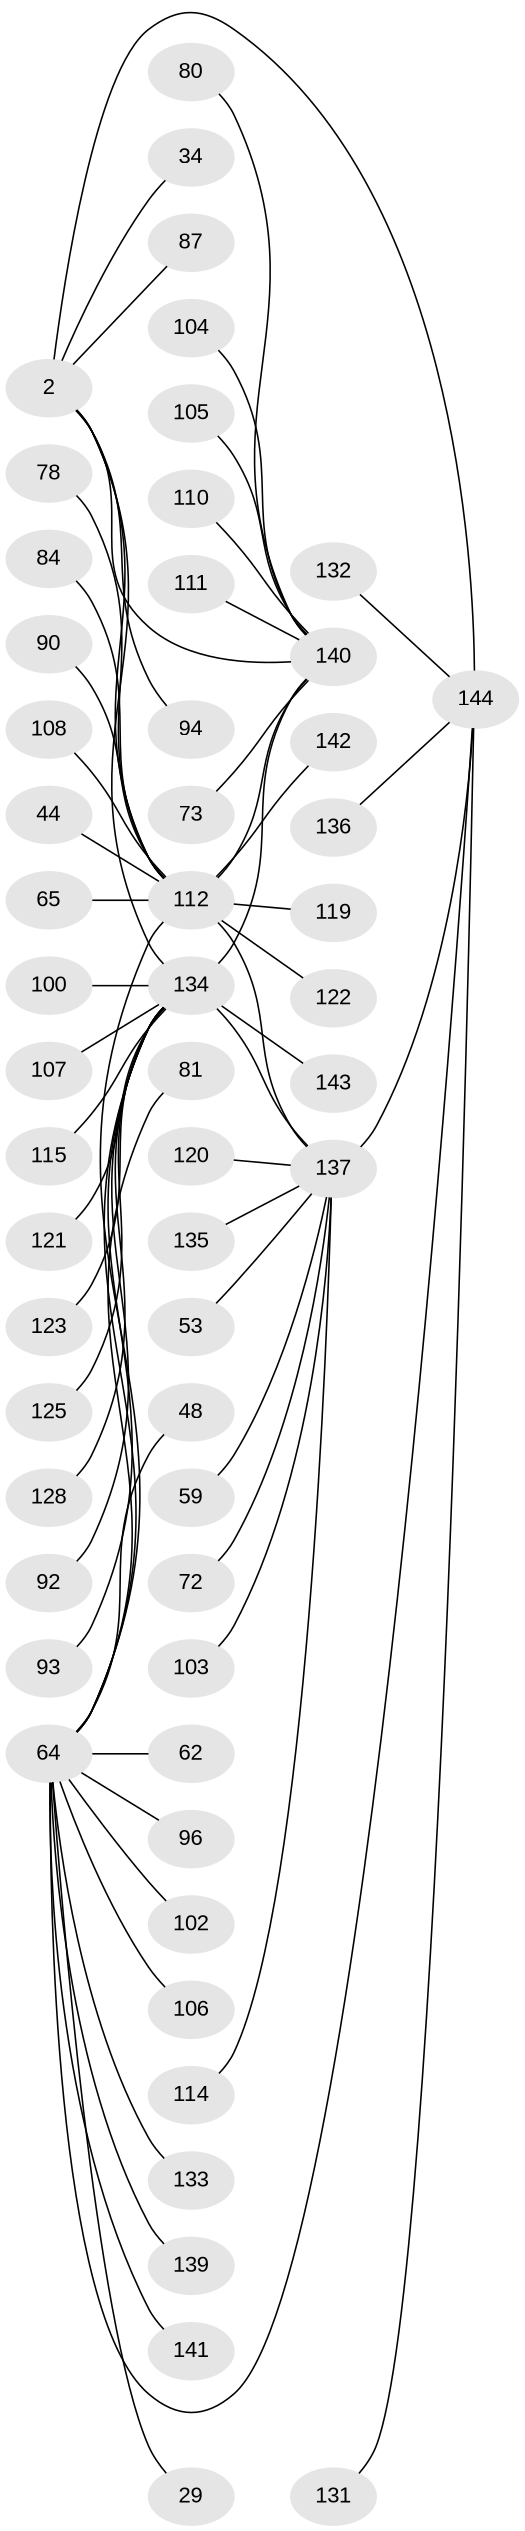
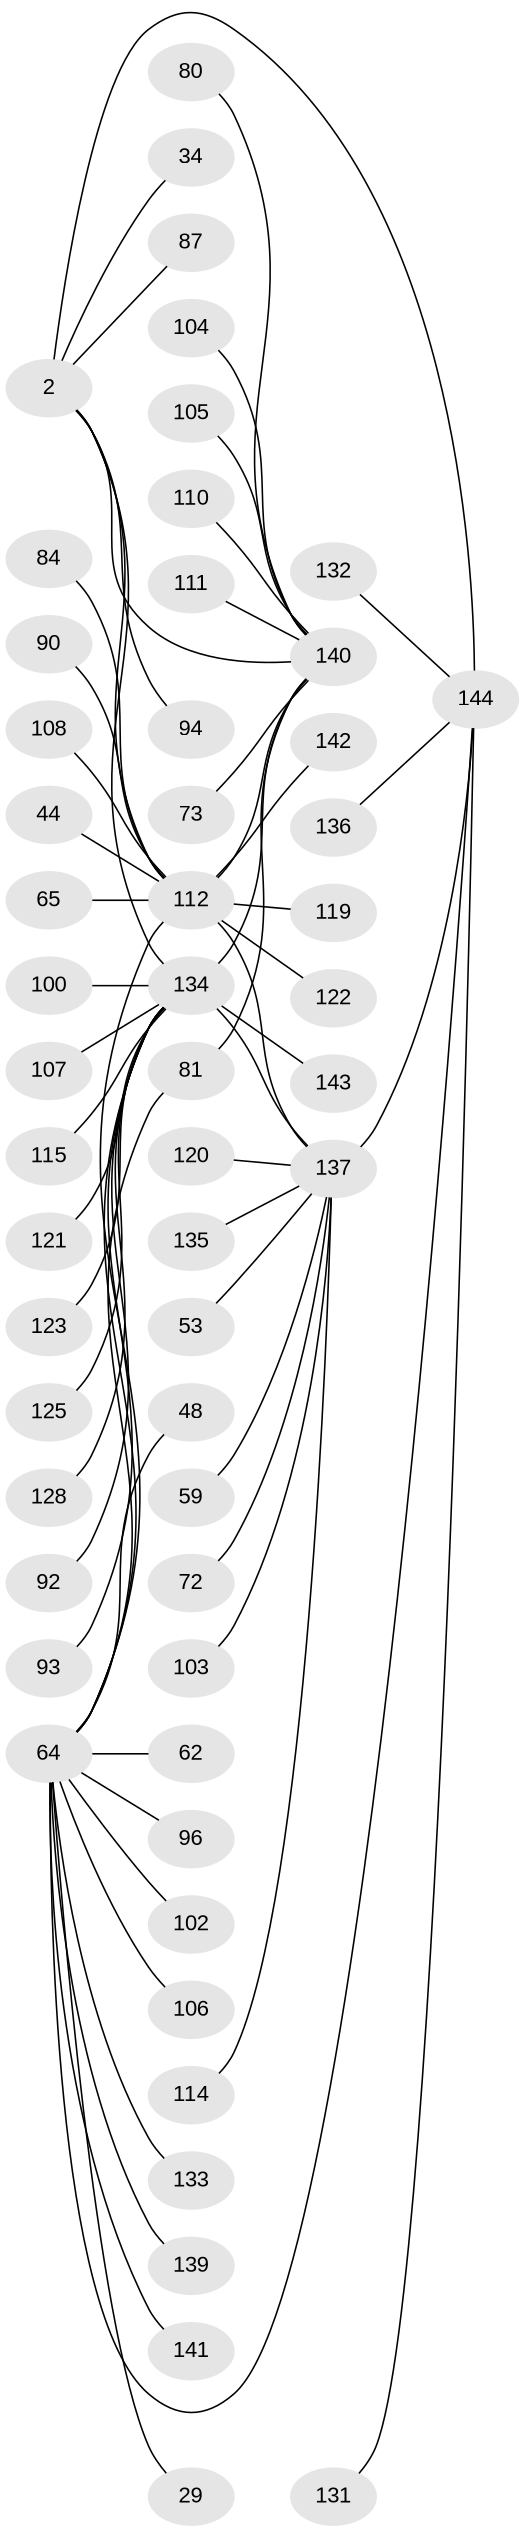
node "78": removed
edge "140" -- "81": added
